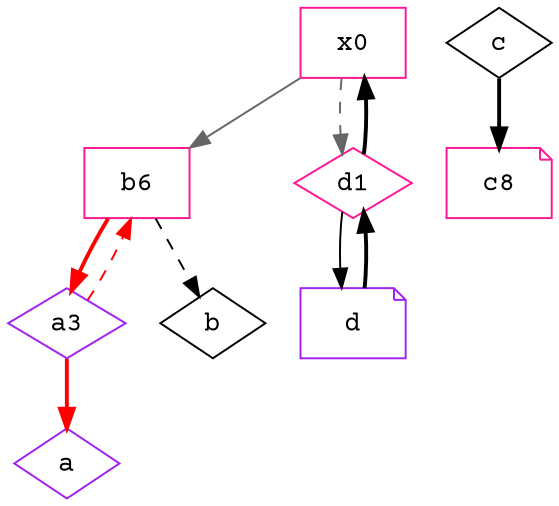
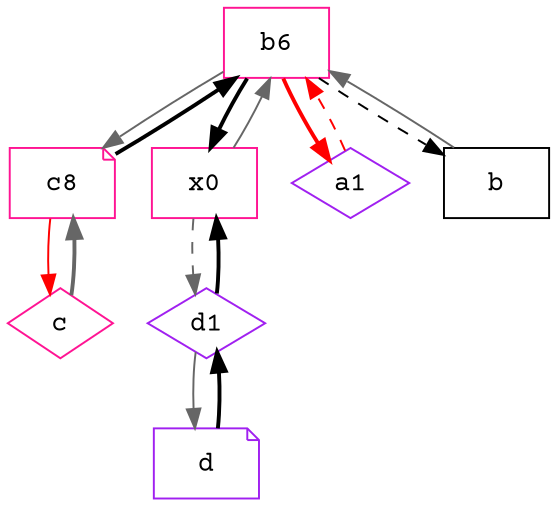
node "c": color black -> deeppink
edge "b6" -> "c8": added
edge "c" -> "c8": color black -> gray40
edge "b6" -> "x0": added
edge "b" -> "b6": added
edge "c8" -> "b6": added
node "d1": color deeppink -> purple
edge "d1" -> "d": color black -> gray40
edge "c8" -> "c": added
node "a3": label "a3" -> "a1"
node "b": shape diamond -> box
node "a": removed
